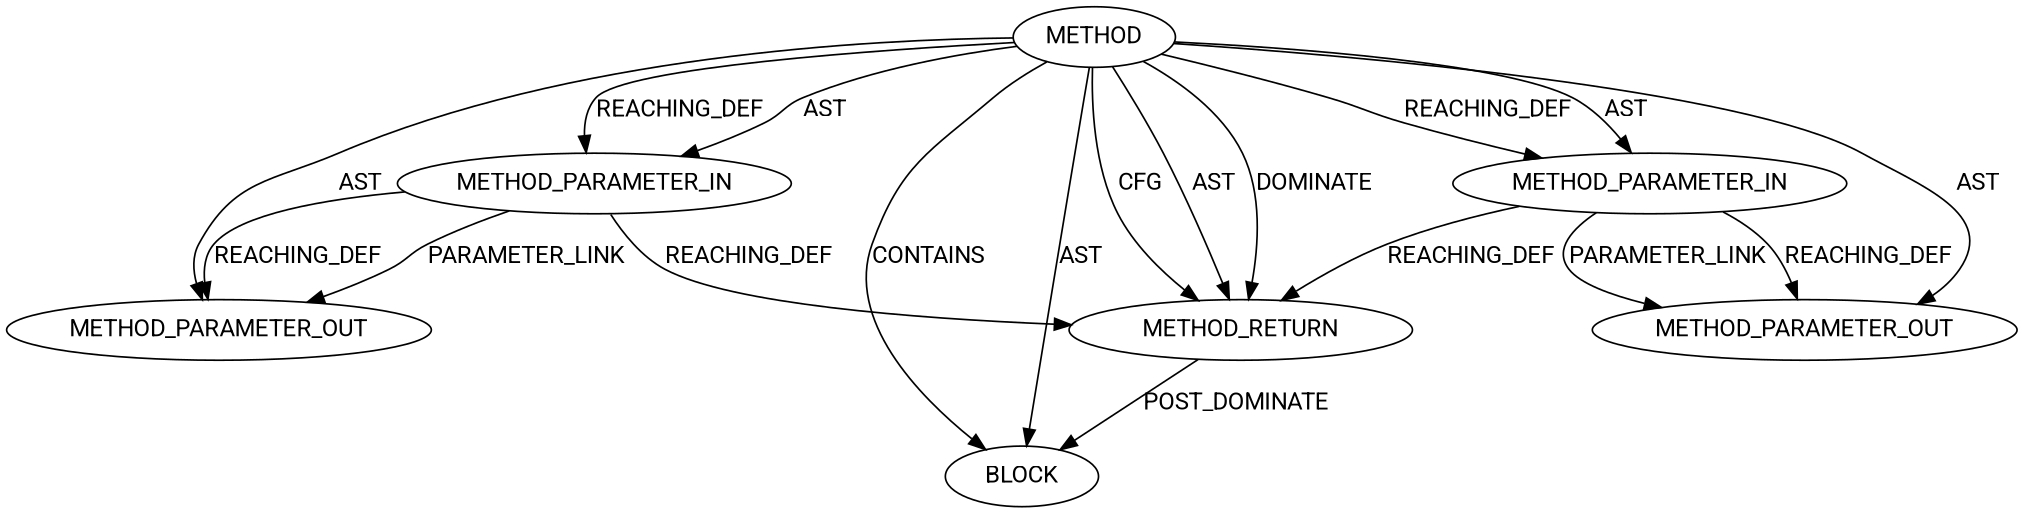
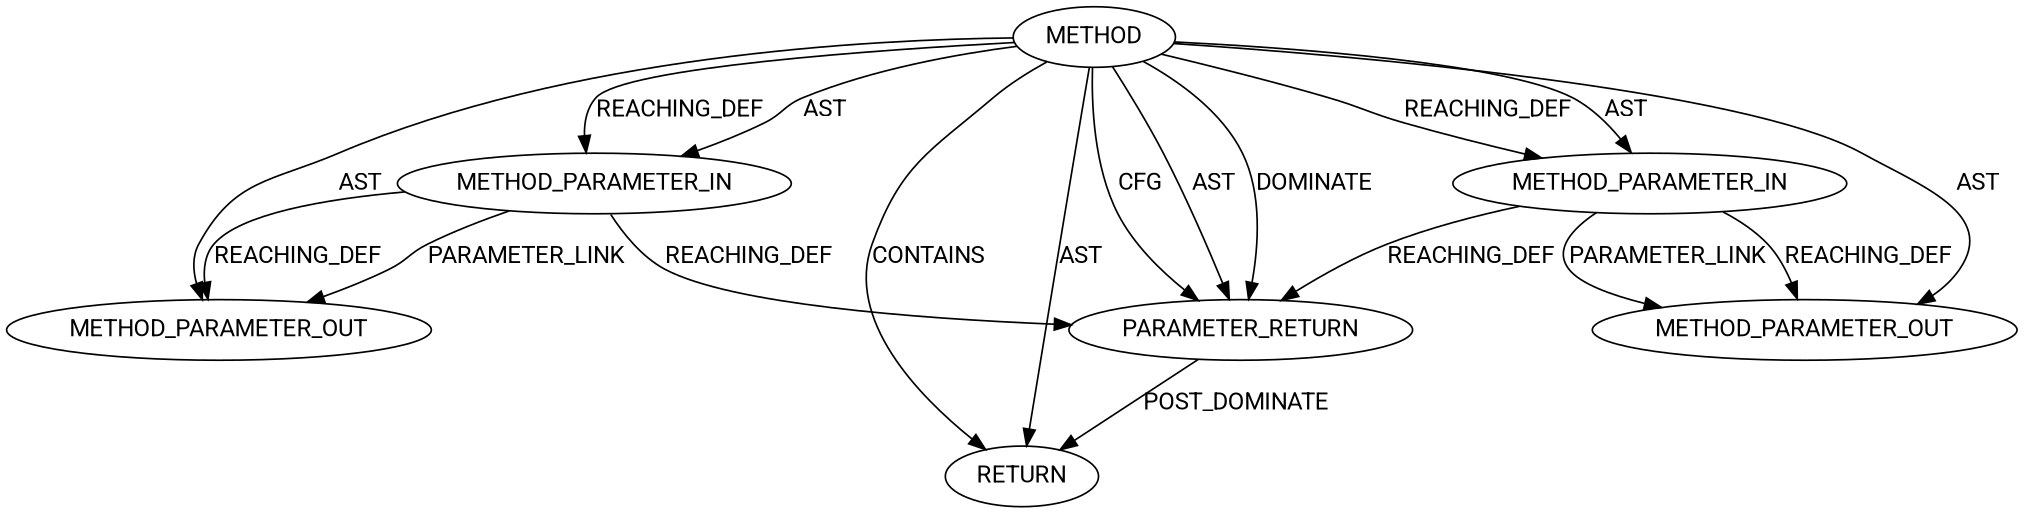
node "METHOD_RETURN": label "METHOD_RETURN" -> "PARAMETER_RETURN"
node "BLOCK": label "BLOCK" -> "RETURN"
